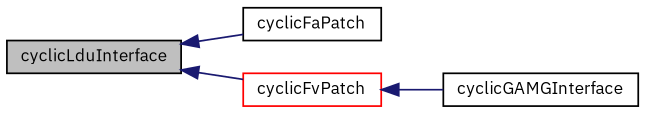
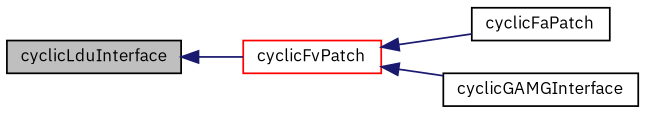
edge "cyclicFaPatch" -> "cyclicLduInterface": now "cyclicFaPatch" -> "cyclicFvPatch"
